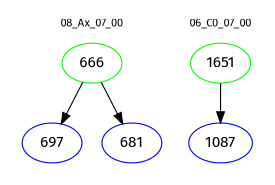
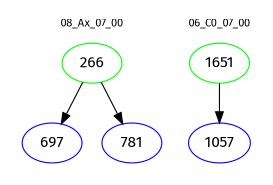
node "666": label "666" -> "266"
node "681": label "681" -> "781"
node "1087": label "1087" -> "1057"
